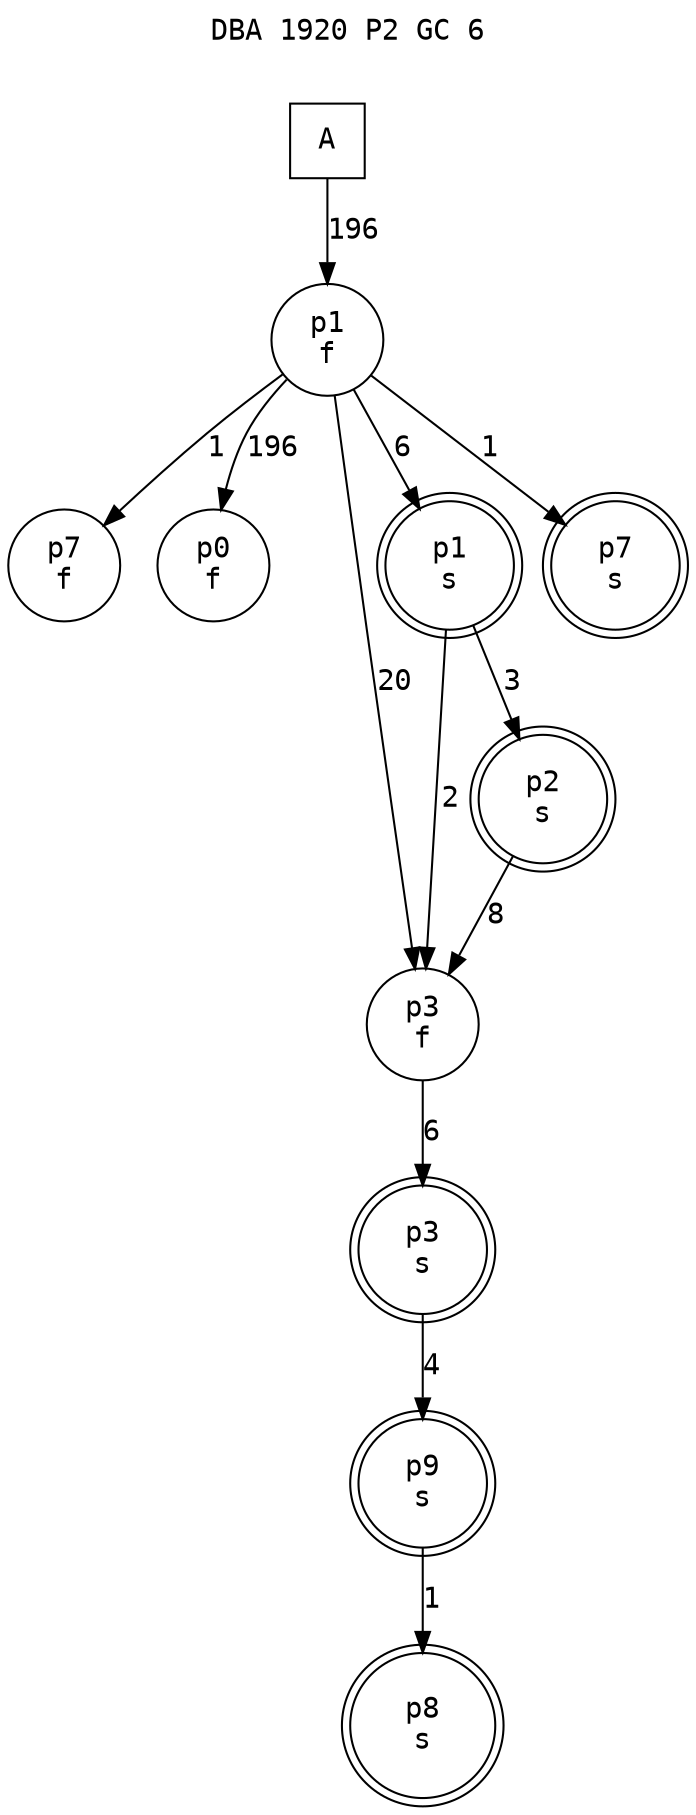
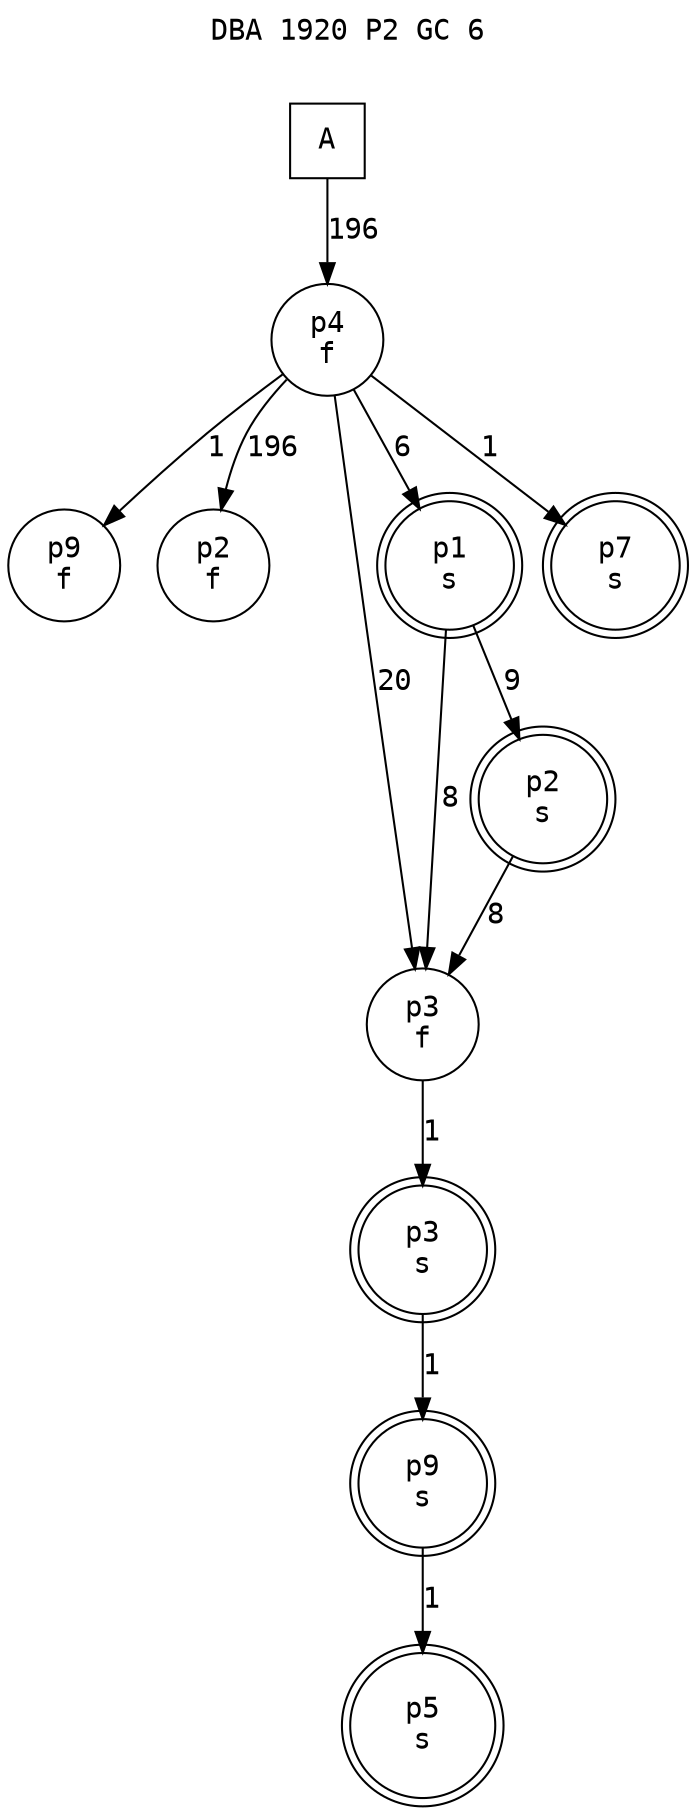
node "p1 f": label "p1 f" -> "p4 f"
node "p7 f": label "p7 f" -> "p9 f"
node "p0 f": label "p0 f" -> "p2 f"
edge "p1 s" -> "p2 s": label "3" -> "9"
edge "p1 s" -> "p3 f": label "2" -> "8"
edge "p3 f" -> "p3 s": label "6" -> "1"
edge "p3 s" -> "p9 s": label "4" -> "1"
node "p8 s": label "p8 s" -> "p5 s"
